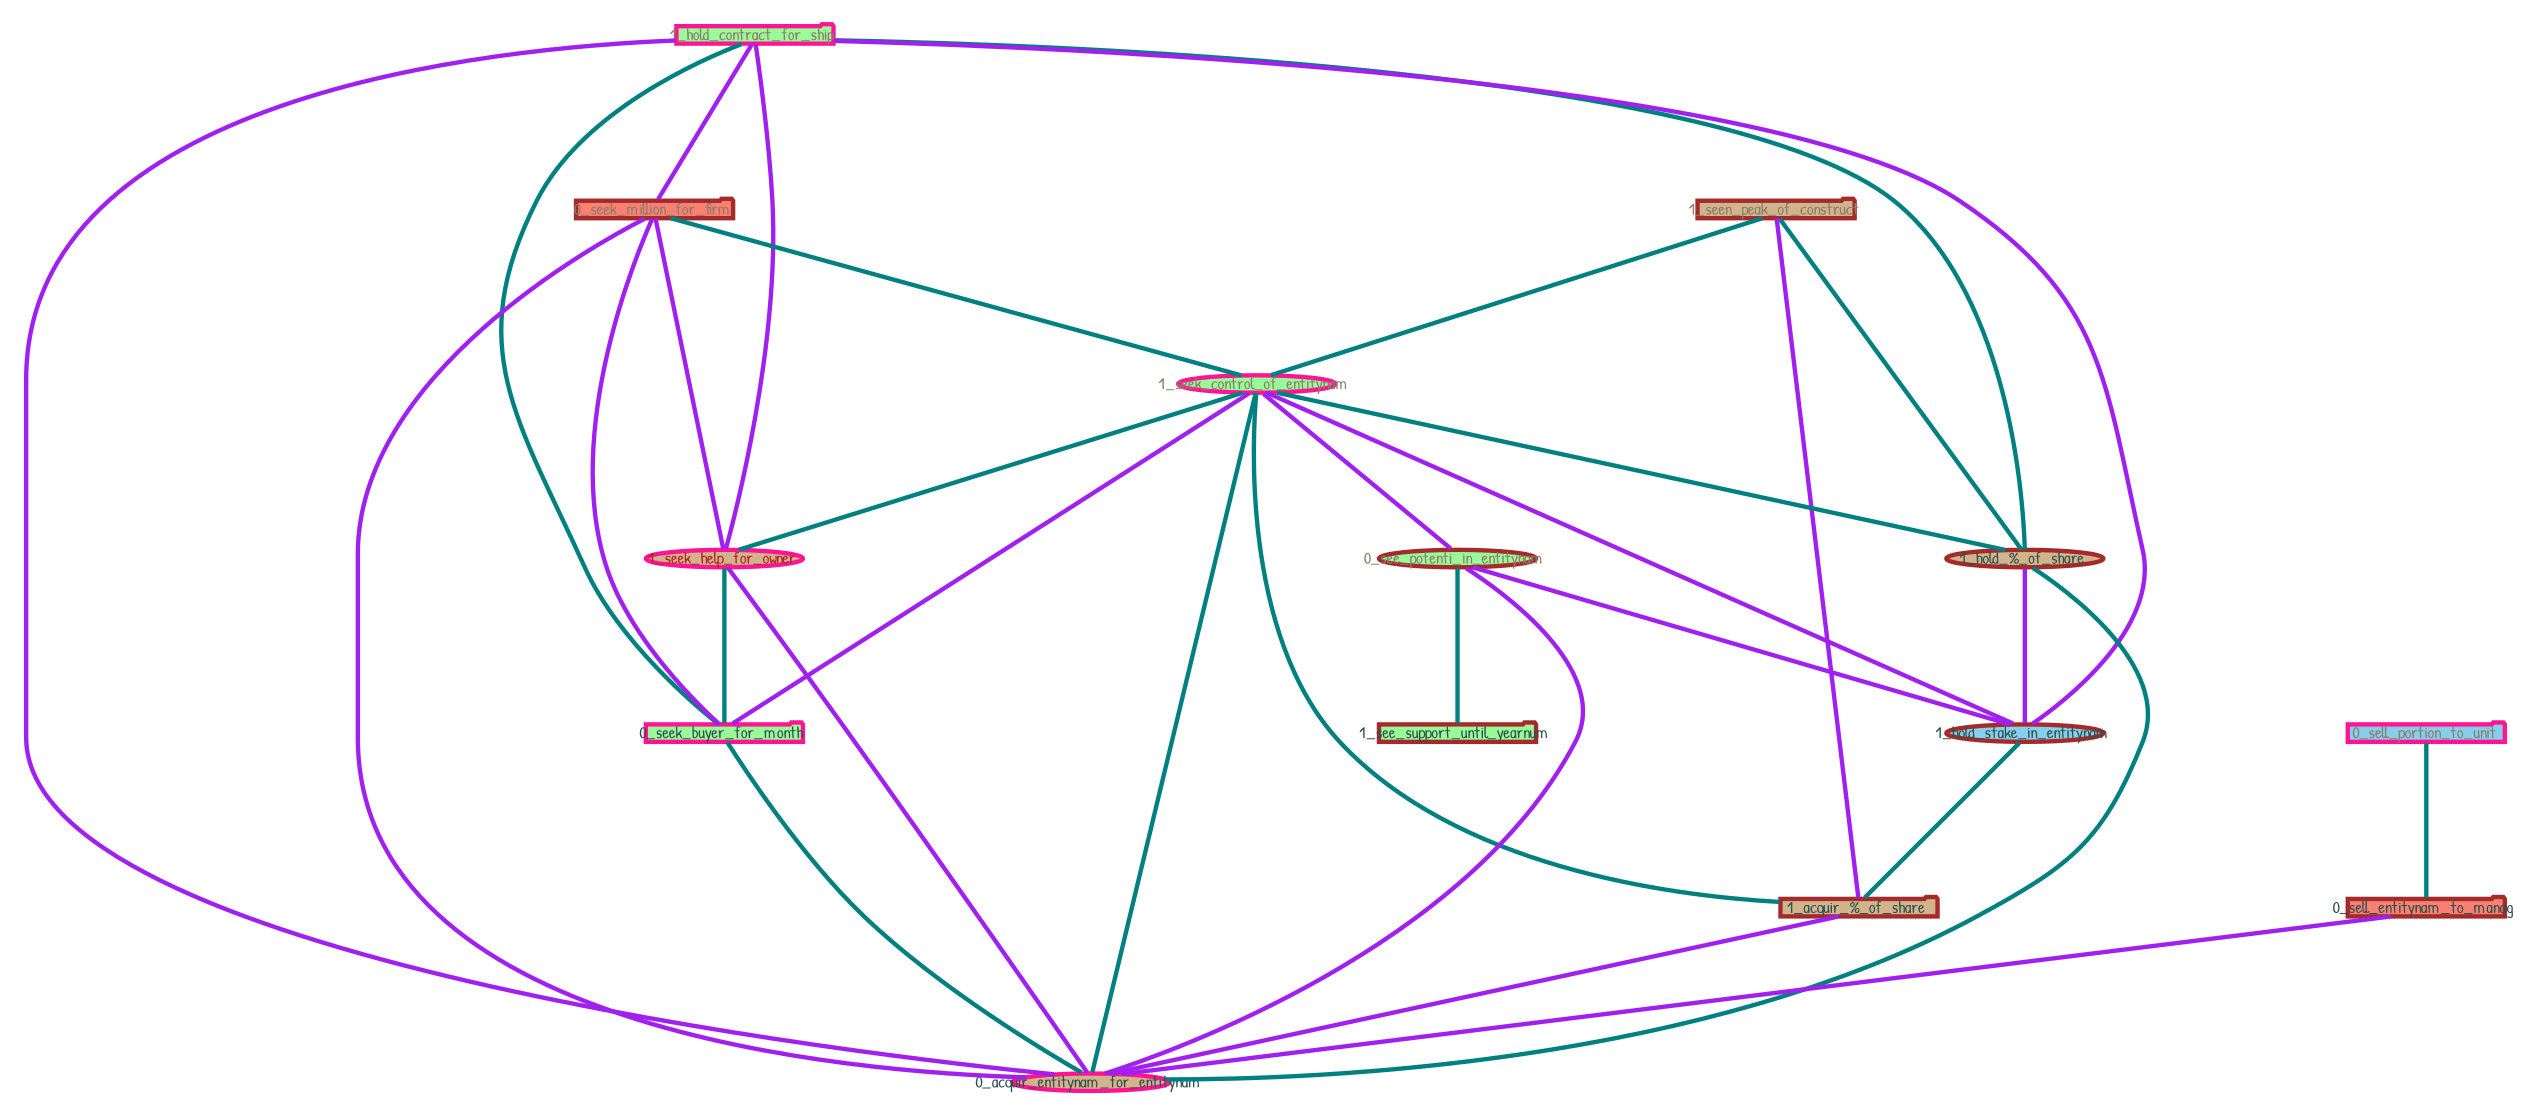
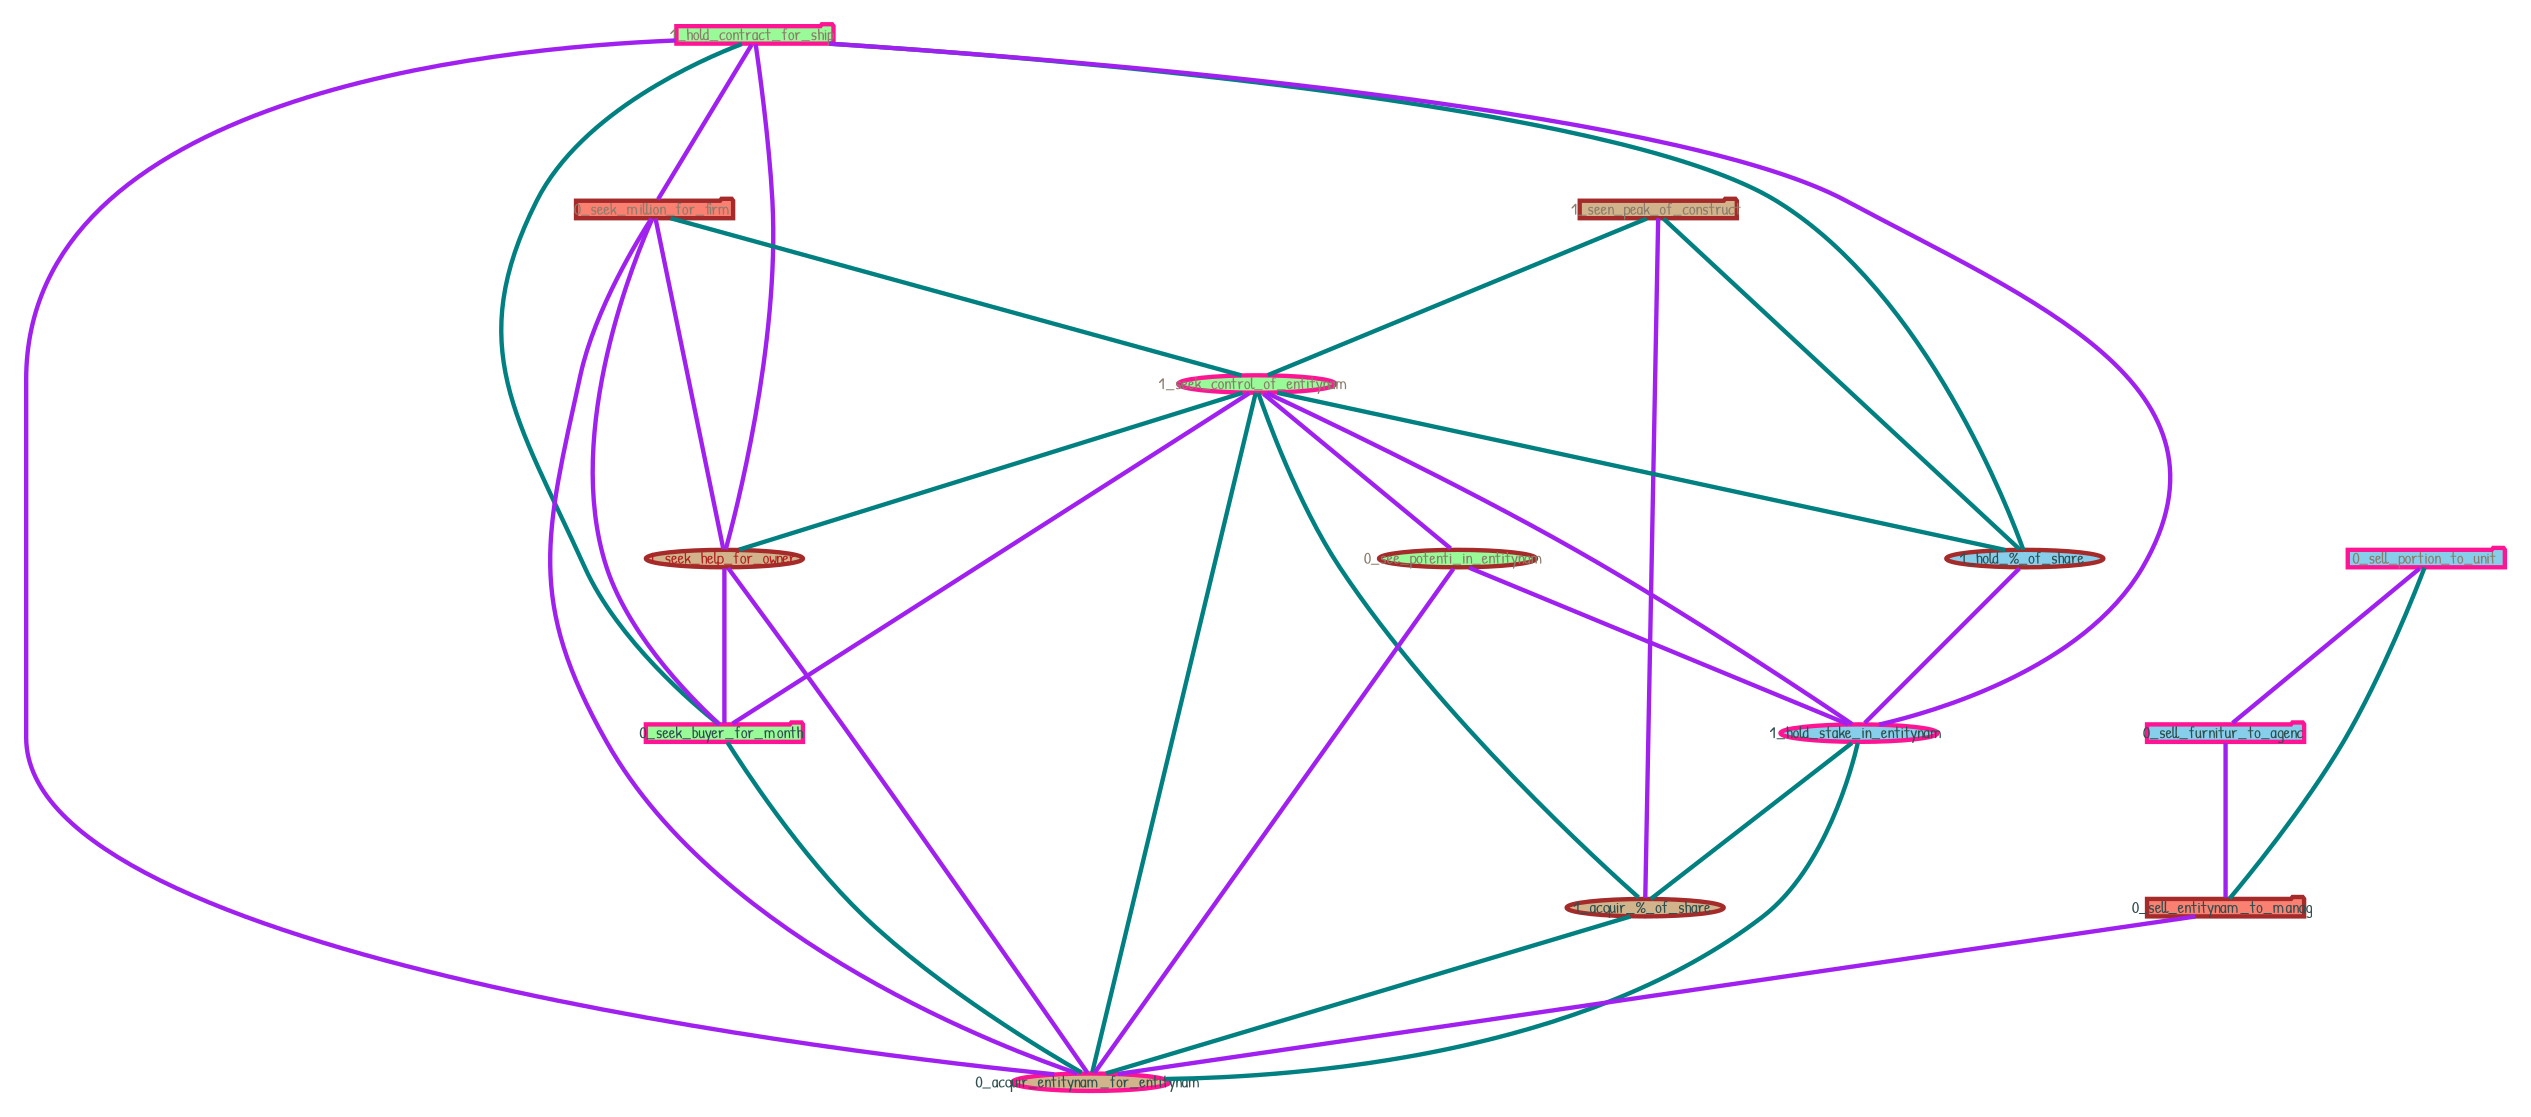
node "1_seek_help_for_owner": color deeppink -> brown
node "1_hold_%_of_share": fillcolor tan -> skyblue
edge "1_seek_help_for_owner" -- "0_seek_buyer_for_month": color teal -> purple
node "1_see_support_until_yearnum": removed
node "1_hold_stake_in_entitynam": color brown -> deeppink
node "0_sell_furnitur_to_agenc": added
node "1_acquir_%_of_share": shape folder -> ellipse
edge "1_hold_%_of_share" -- "0_acquir_entitynam_for_entitynam": now "1_hold_stake_in_entitynam" -- "0_acquir_entitynam_for_entitynam"
edge "1_acquir_%_of_share" -- "0_acquir_entitynam_for_entitynam": color purple -> teal
